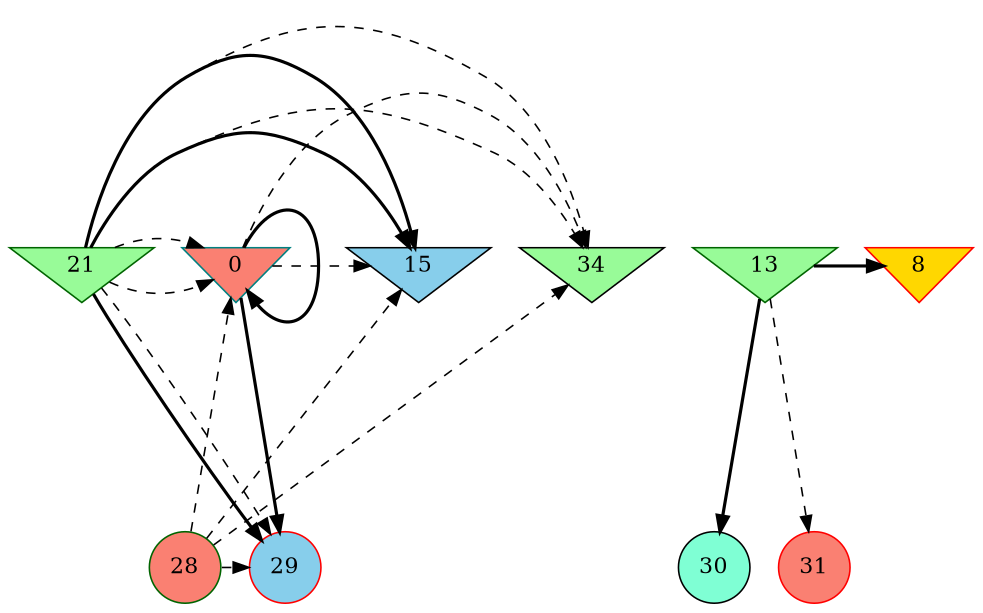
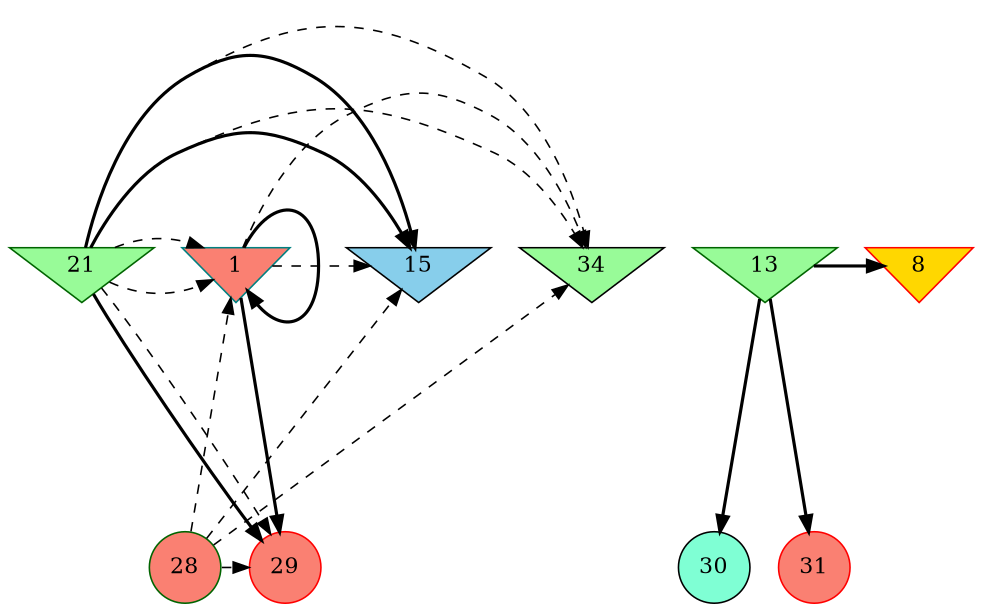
node "0": label "0" -> "1"
edge "13" -> "31": style dashed -> bold
node "29": fillcolor skyblue -> salmon
